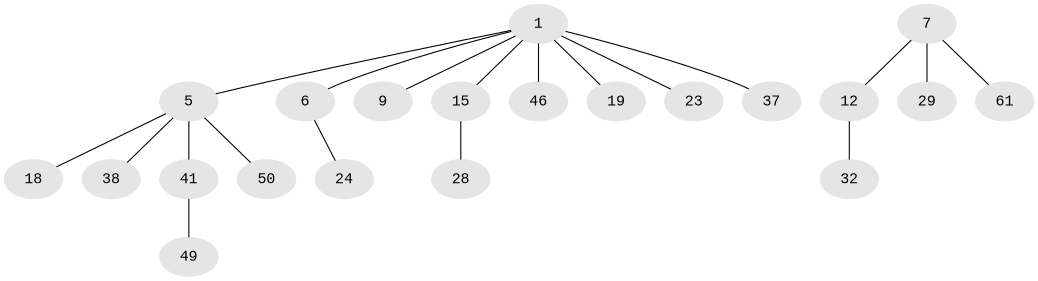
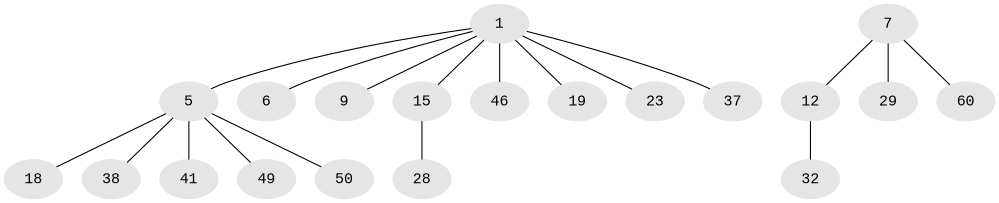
node "61": label "61" -> "60"
node "24": removed
edge "41" -- "49": now "5" -- "49"
